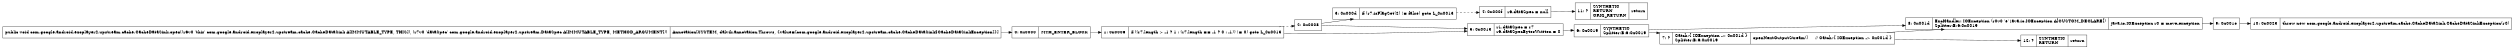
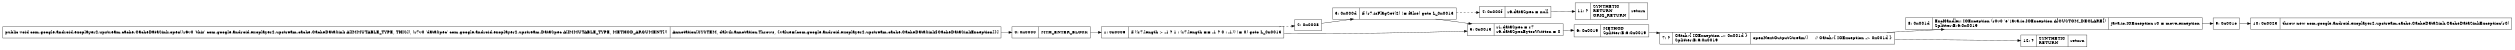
edge "2: 0x0008" -> "5: 0x0013": now "3: 0x000d" -> "5: 0x0013"
node "6: 0x0019": text "SYNTHETIC" -> "METHOD"
edge "6: 0x0019" -> "8: 0x001d": removed
